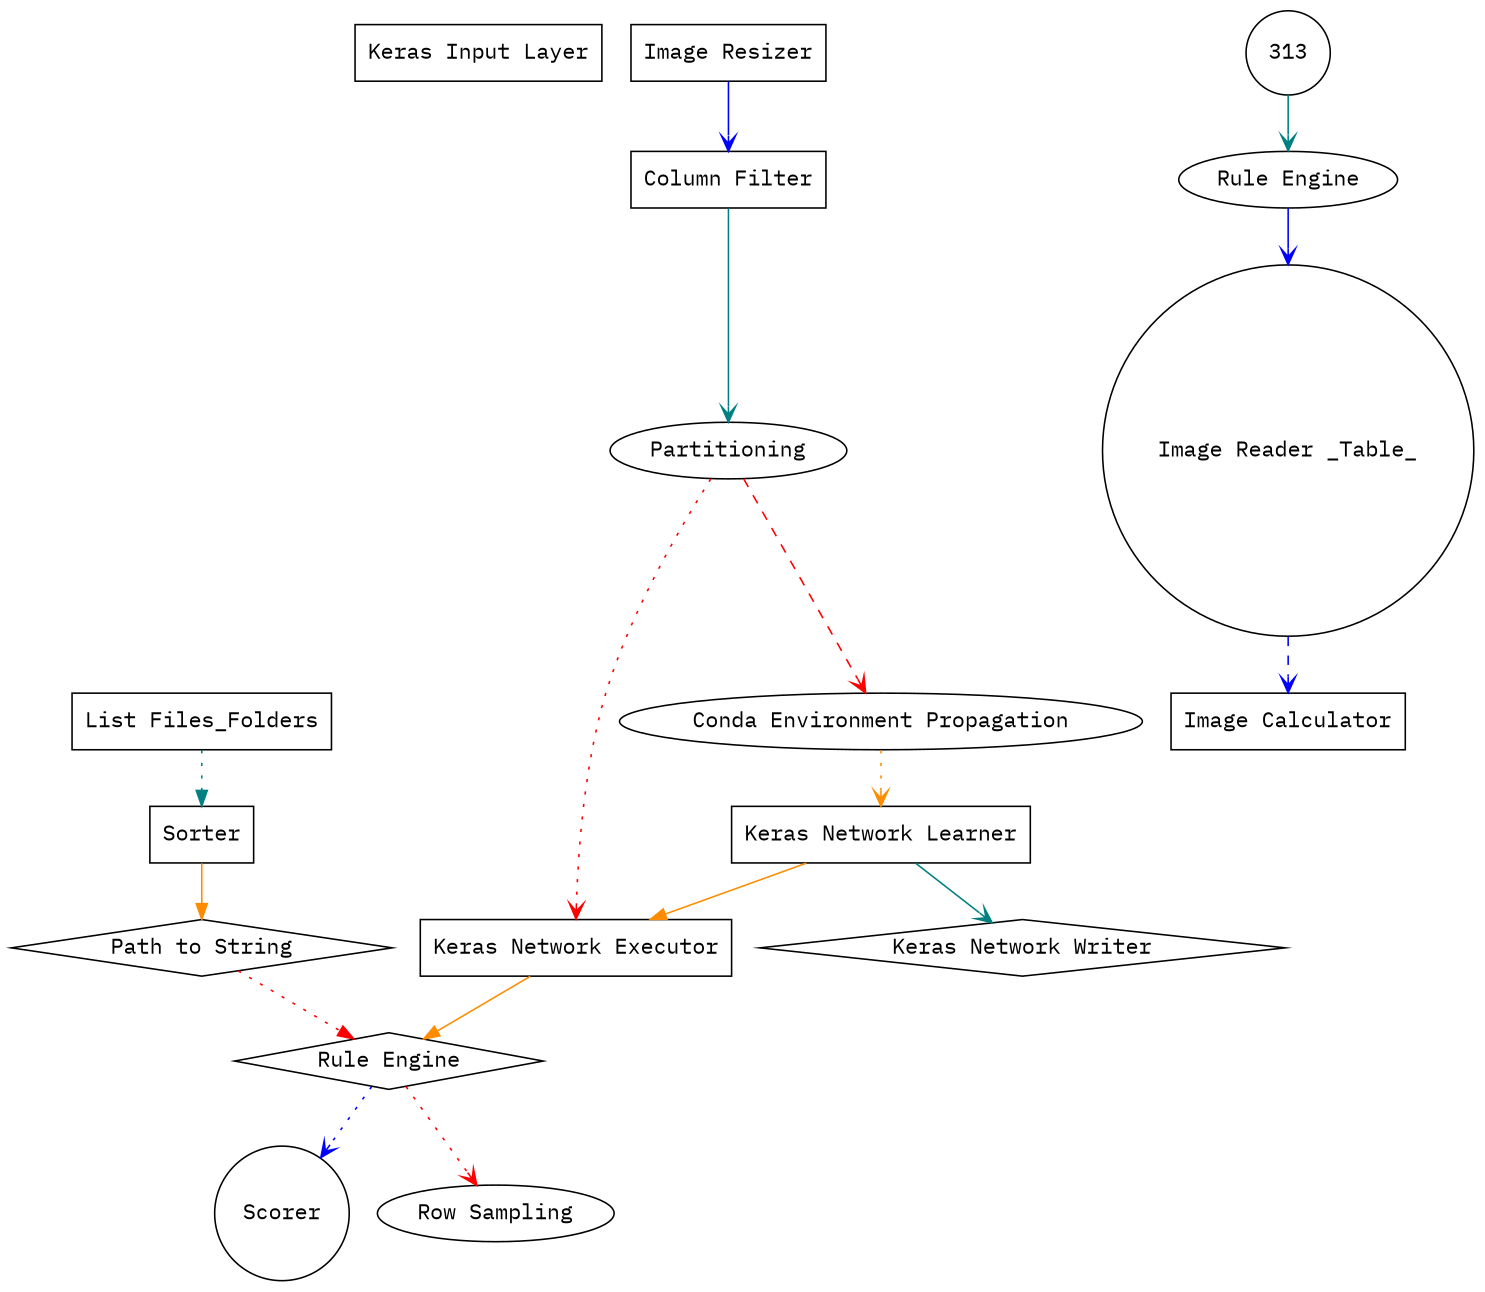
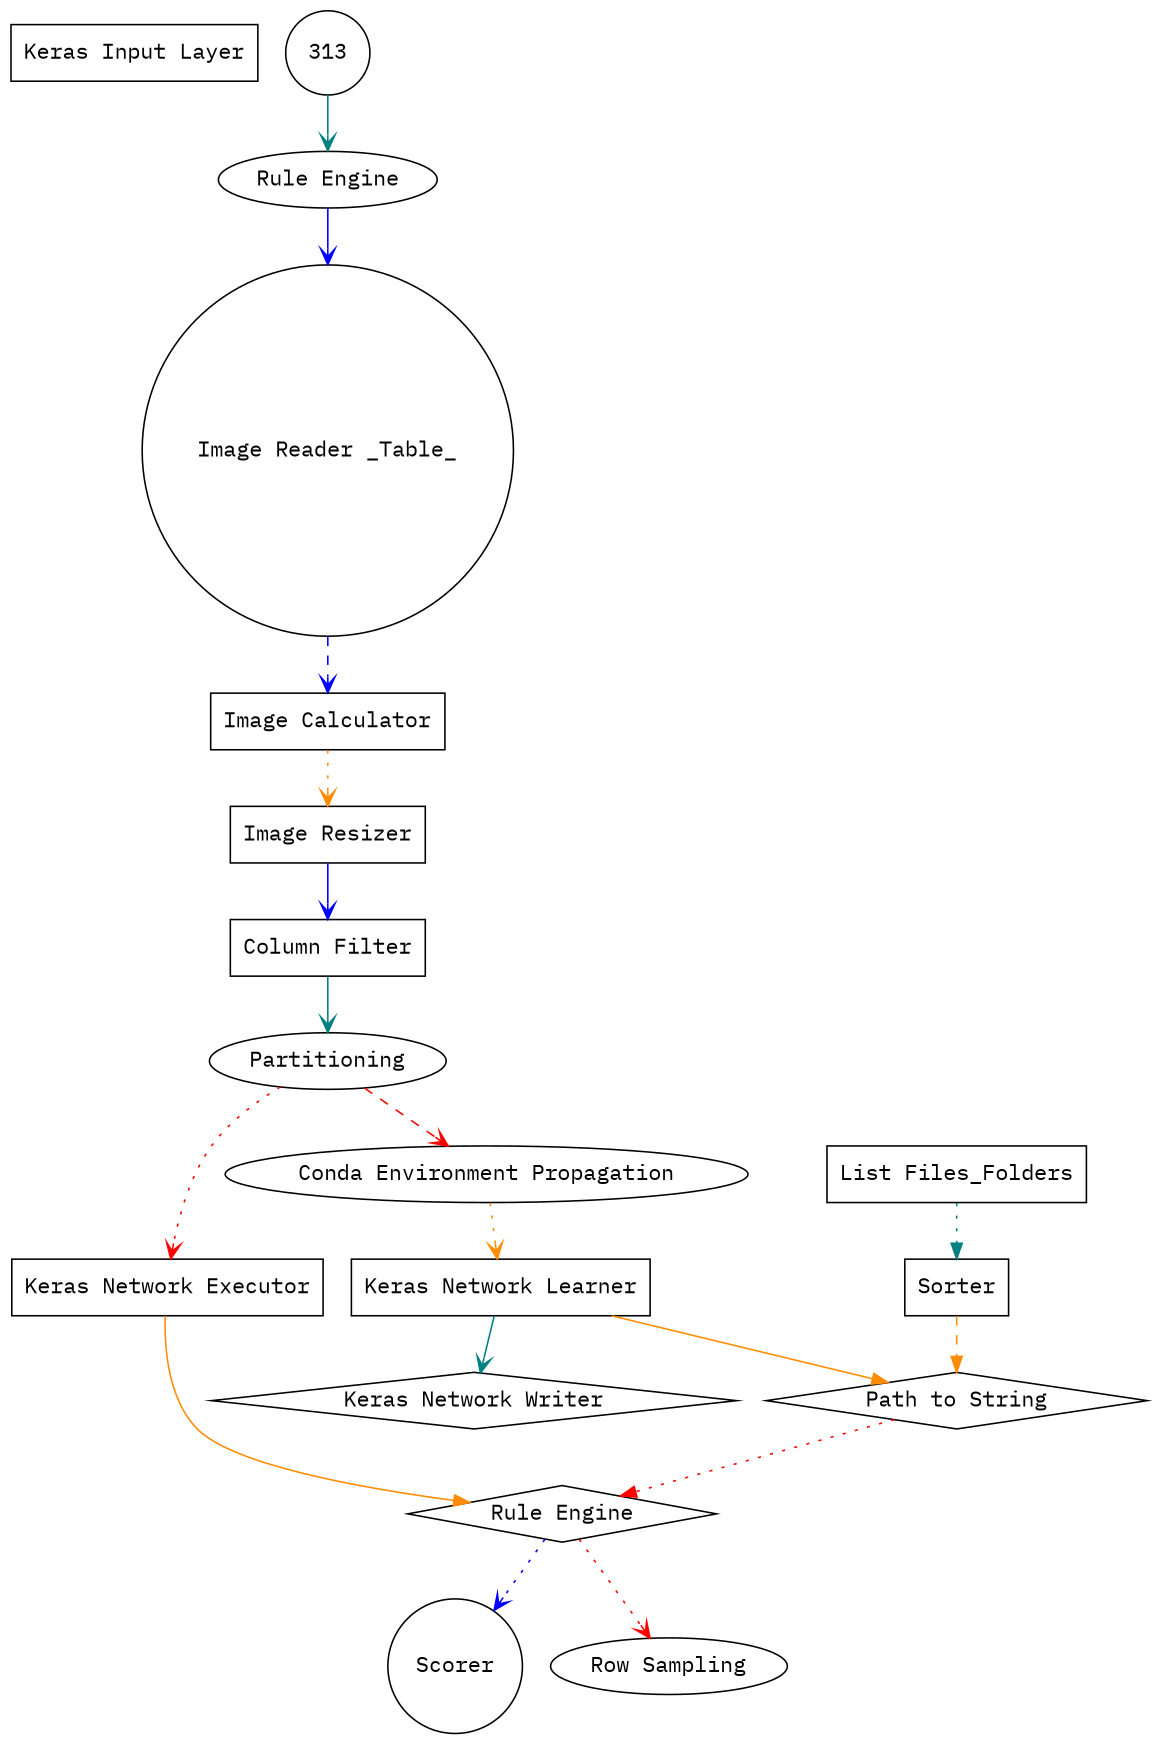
edge "Image Calculator" -> "Image Resizer": added
edge "Sorter" -> "Path to String": style solid -> dashed
edge "Keras Network Learner" -> "Keras Network Executor": now "Keras Network Learner" -> "Path to String"
